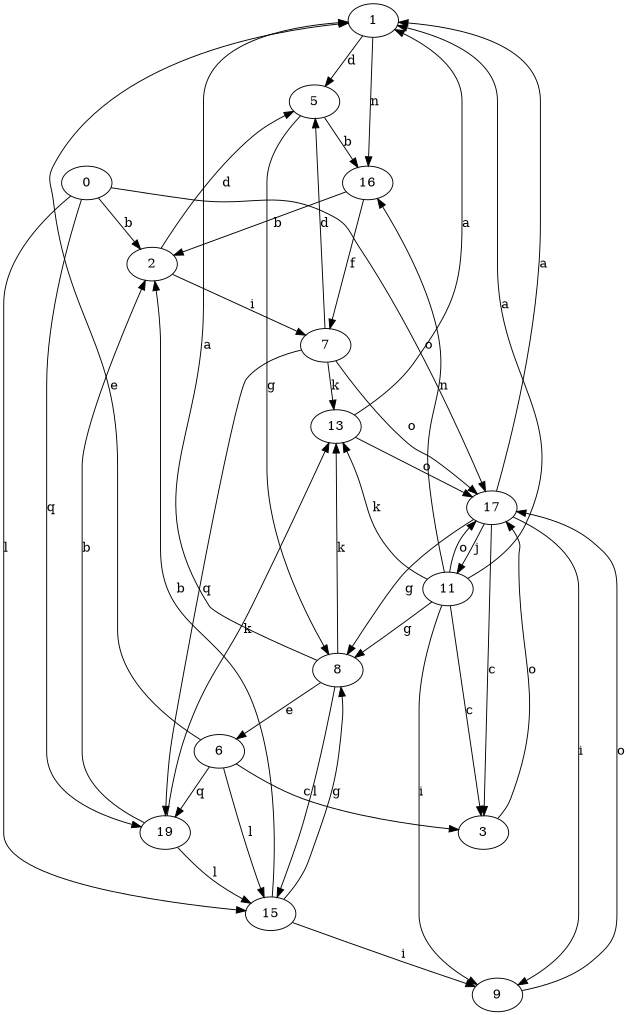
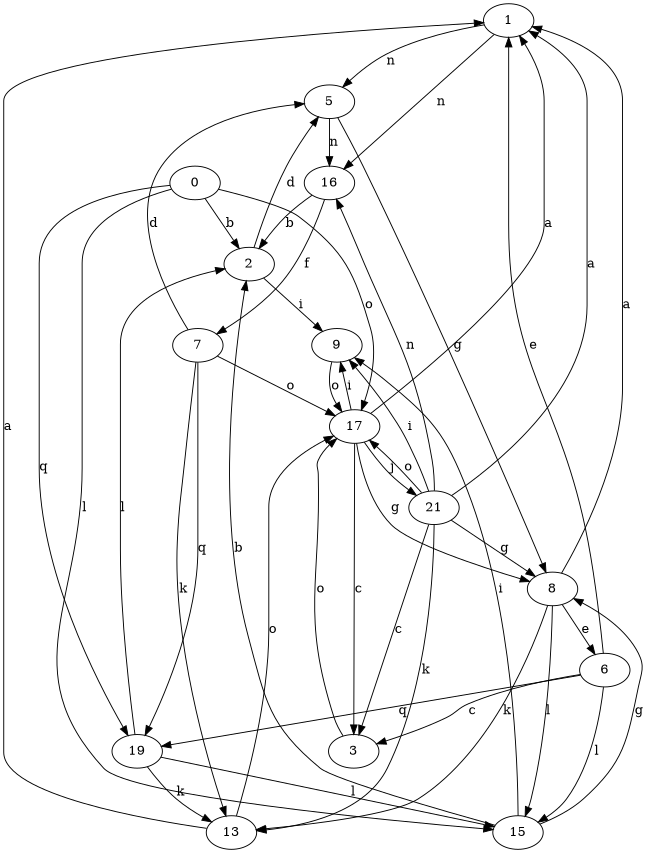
edge "1" -> "5": label "d" -> "n"
edge "5" -> "16": label "b" -> "n"
edge "2" -> "7": now "2" -> "9"
edge "19" -> "2": label "b" -> "l"
node "11": label "11" -> "21"
